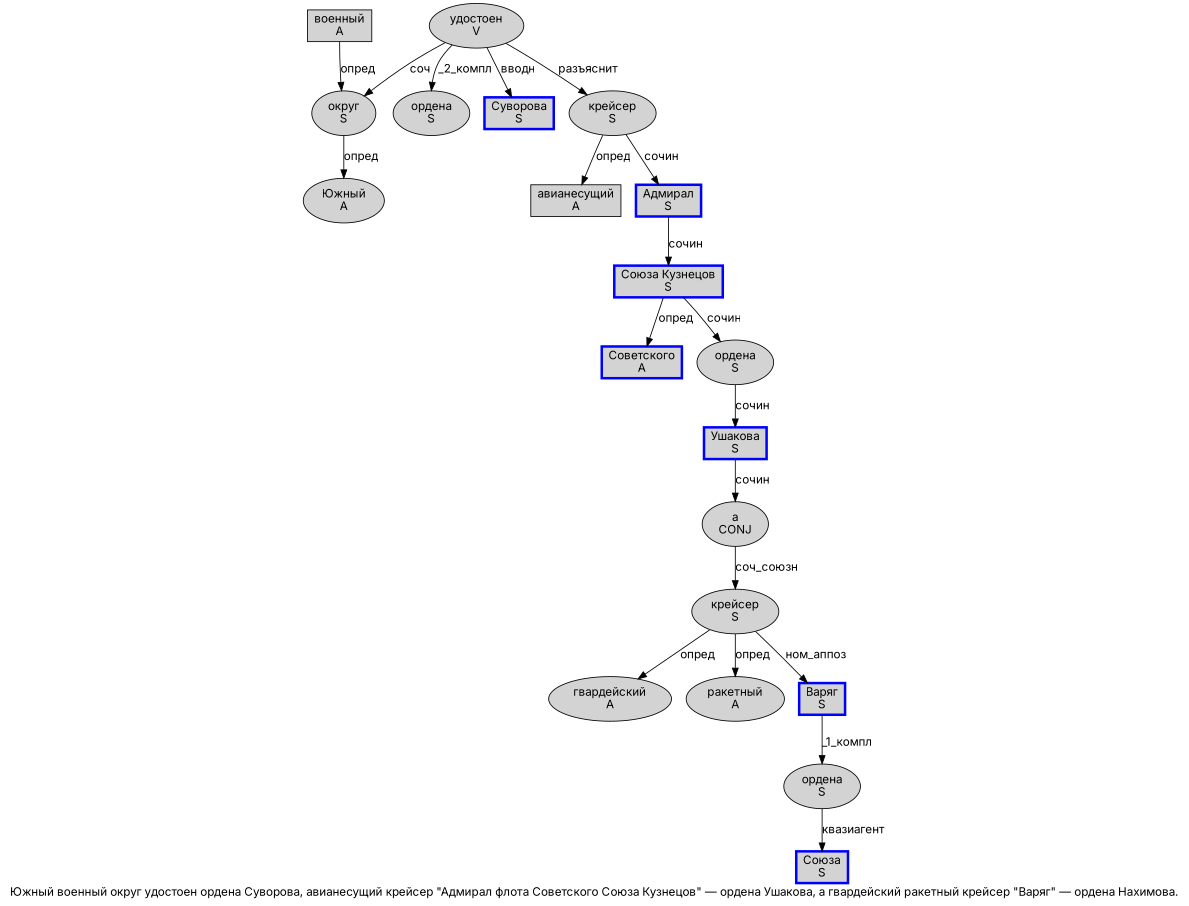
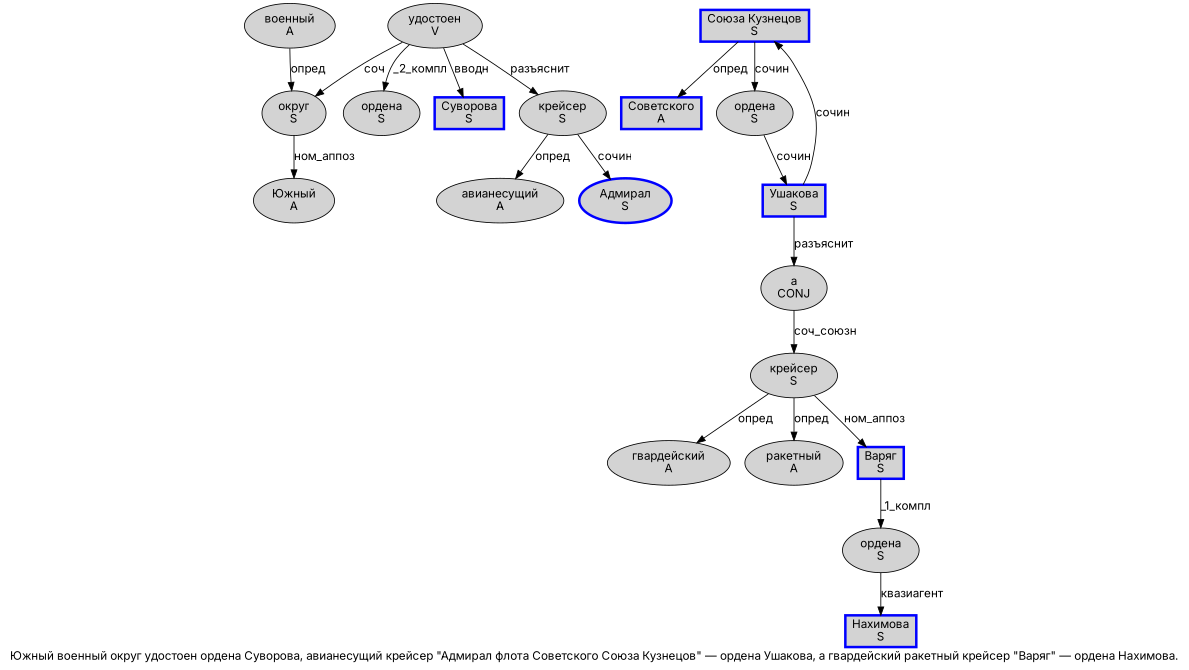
node "военный A": shape box -> ellipse
edge "округ S" -> "Южный A": label "опред" -> "ном_аппоз"
node "авианесущий A": shape box -> ellipse
node "Адмирал S": shape box -> ellipse
edge "Адмирал S" -> "Союза Кузнецов S": now "Ушакова S" -> "Союза Кузнецов S"
edge "Ушакова S" -> "а CONJ": label "сочин" -> "разъяснит"
node "Союза S": label "Союза S" -> "Нахимова S"
